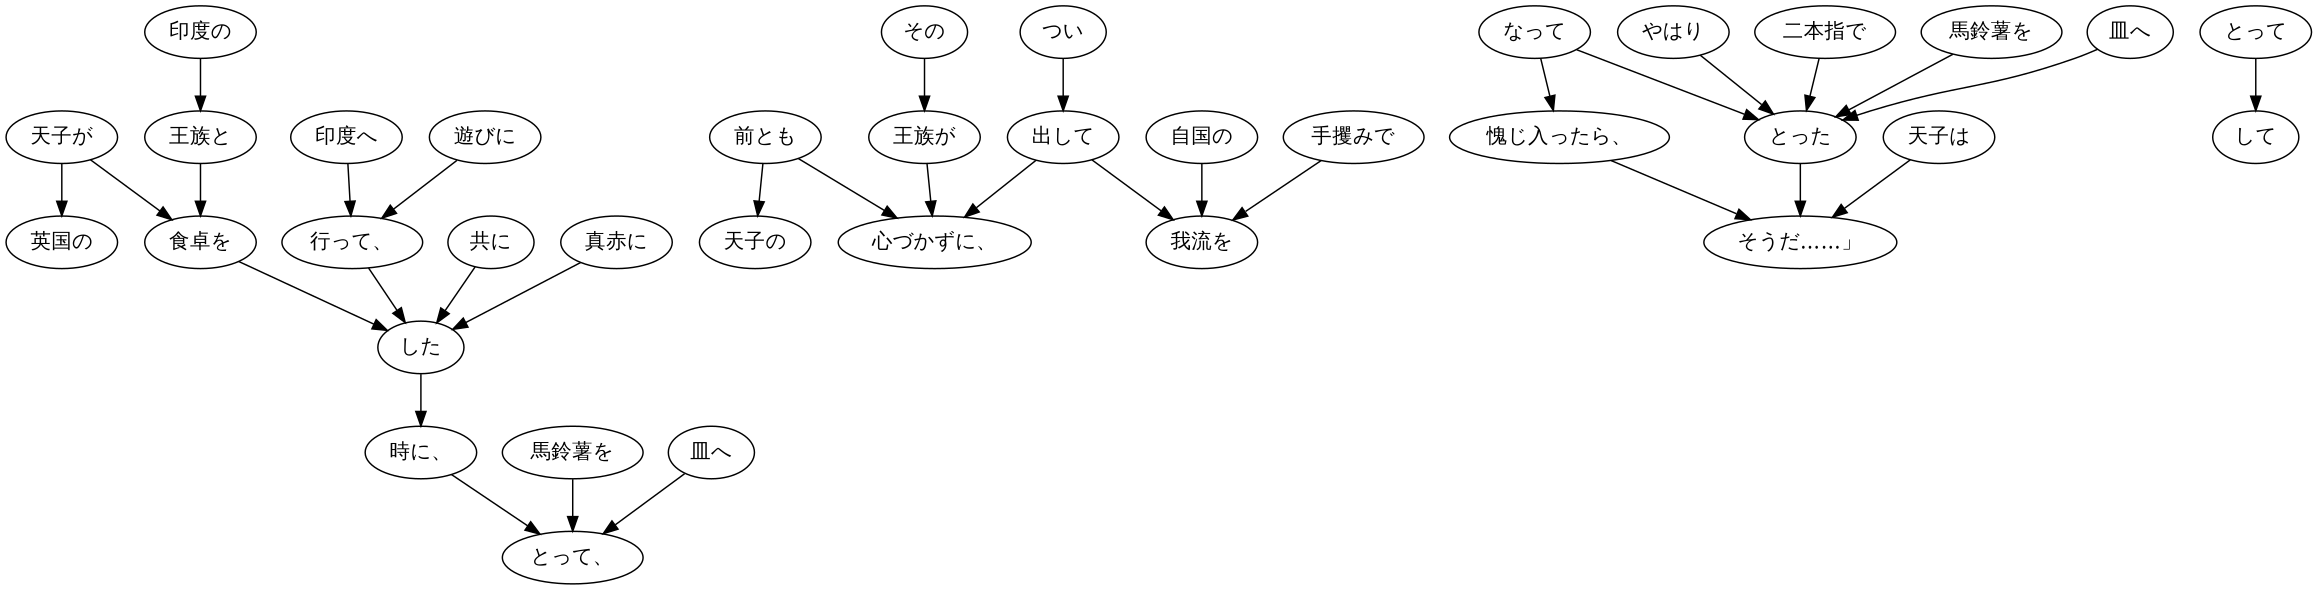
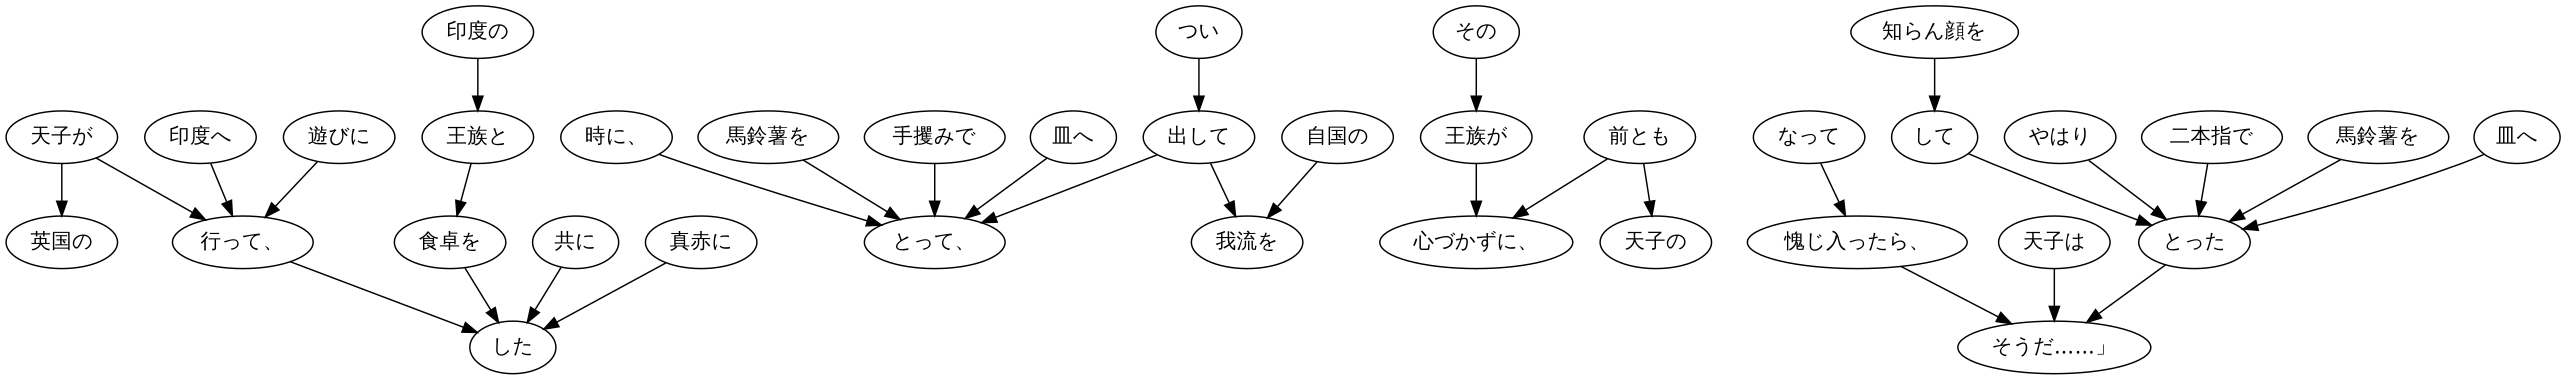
node "とって": label "とって" -> "知らん顔を"
edge "なって" -> "とった": now "して" -> "とった"
edge "出して" -> "心づかずに、": now "出して" -> "とって、"
edge "天子が" -> "食卓を": now "天子が" -> "行って、"
edge "手攫みで" -> "我流を": now "手攫みで" -> "とって、"
edge "した" -> "時に、": removed
